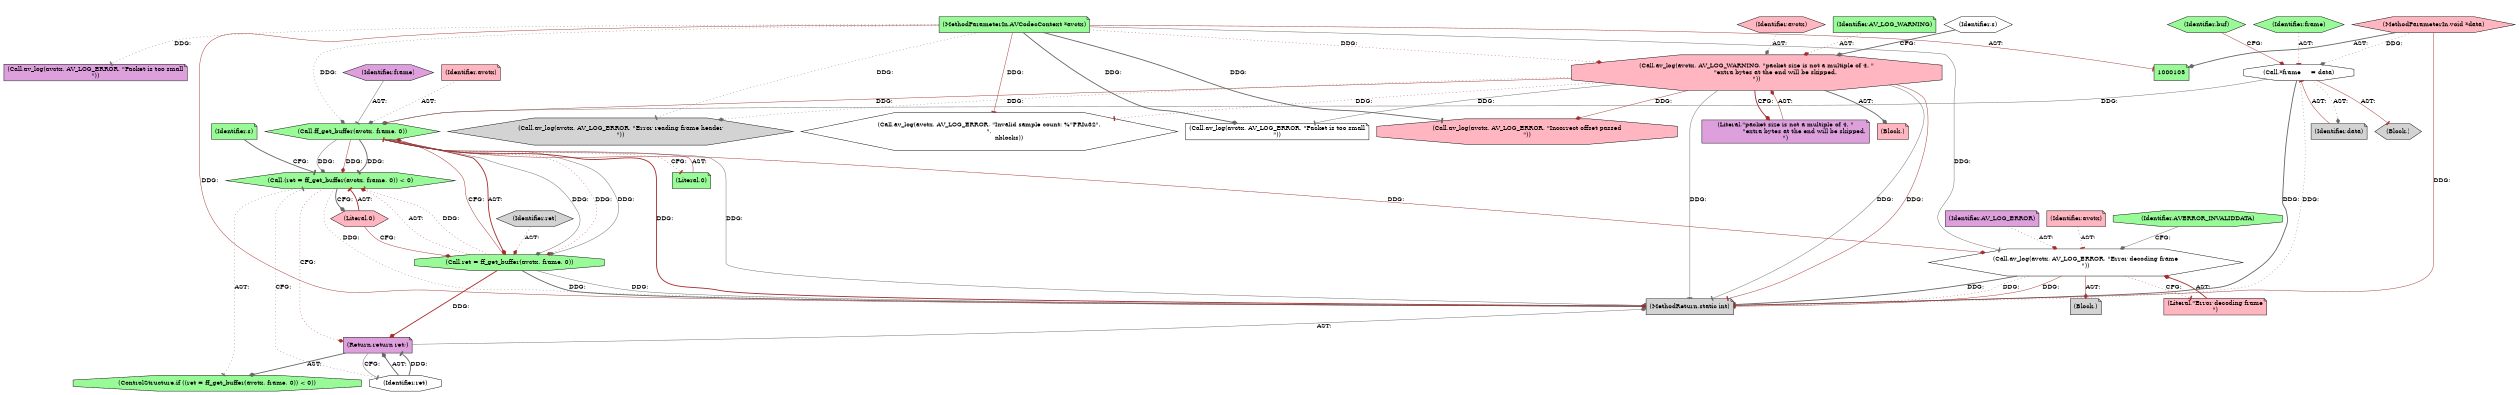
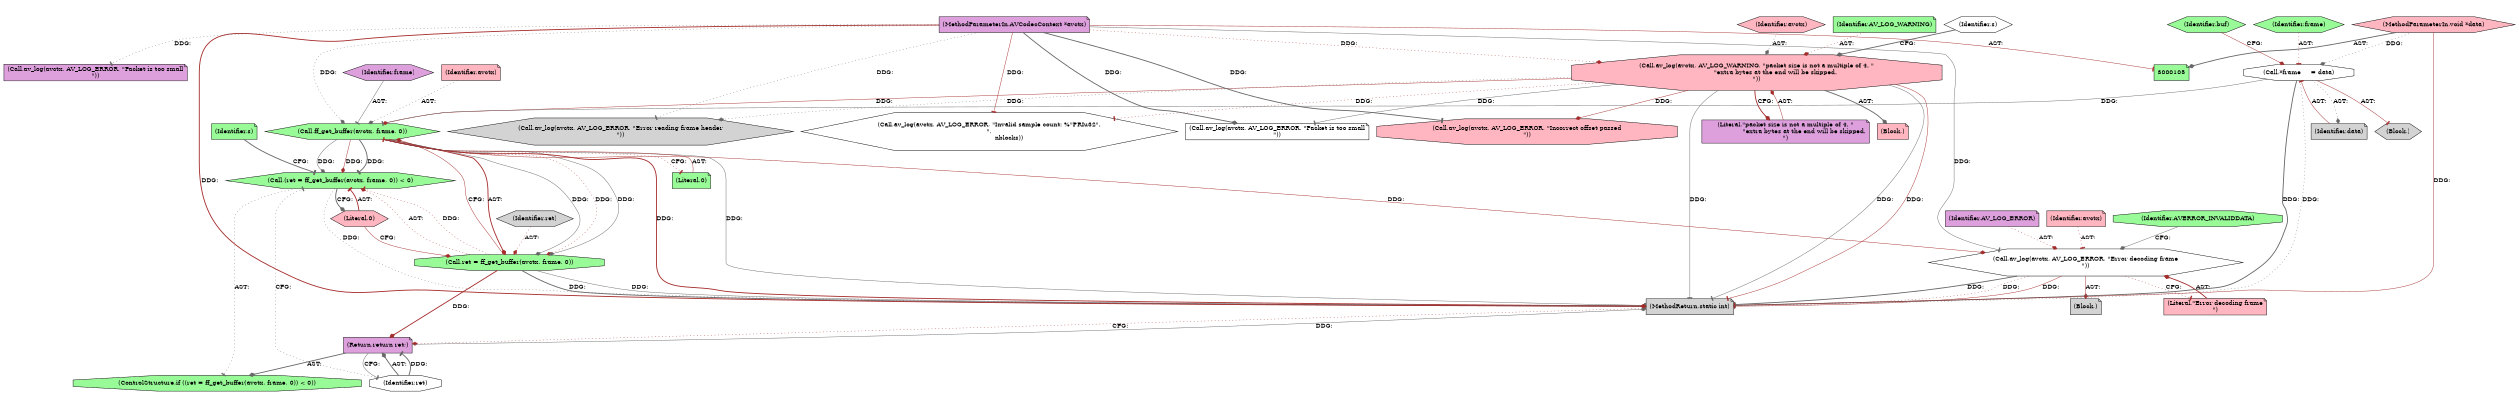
node "(MethodParameterIn,AVCodecContext *avctx)": fillcolor palegreen -> plum
node "1000105": label "1000105" -> "3000105"
edge "(Call,*frame     = data)" -> "(Call,ff_get_buffer(avctx, frame, 0))": arrowhead diamond -> tee
edge "(Call,(ret = ff_get_buffer(avctx, frame, 0)) < 0)" -> "(Return,return ret;)": now "(MethodReturn,static int)" -> "(Return,return ret;)"
edge "(MethodParameterIn,AVCodecContext *avctx)" -> "(MethodReturn,static int)": style solid -> bold
edge "(Return,return ret;)" -> "(MethodReturn,static int)": label "AST: " -> "DDG: "
